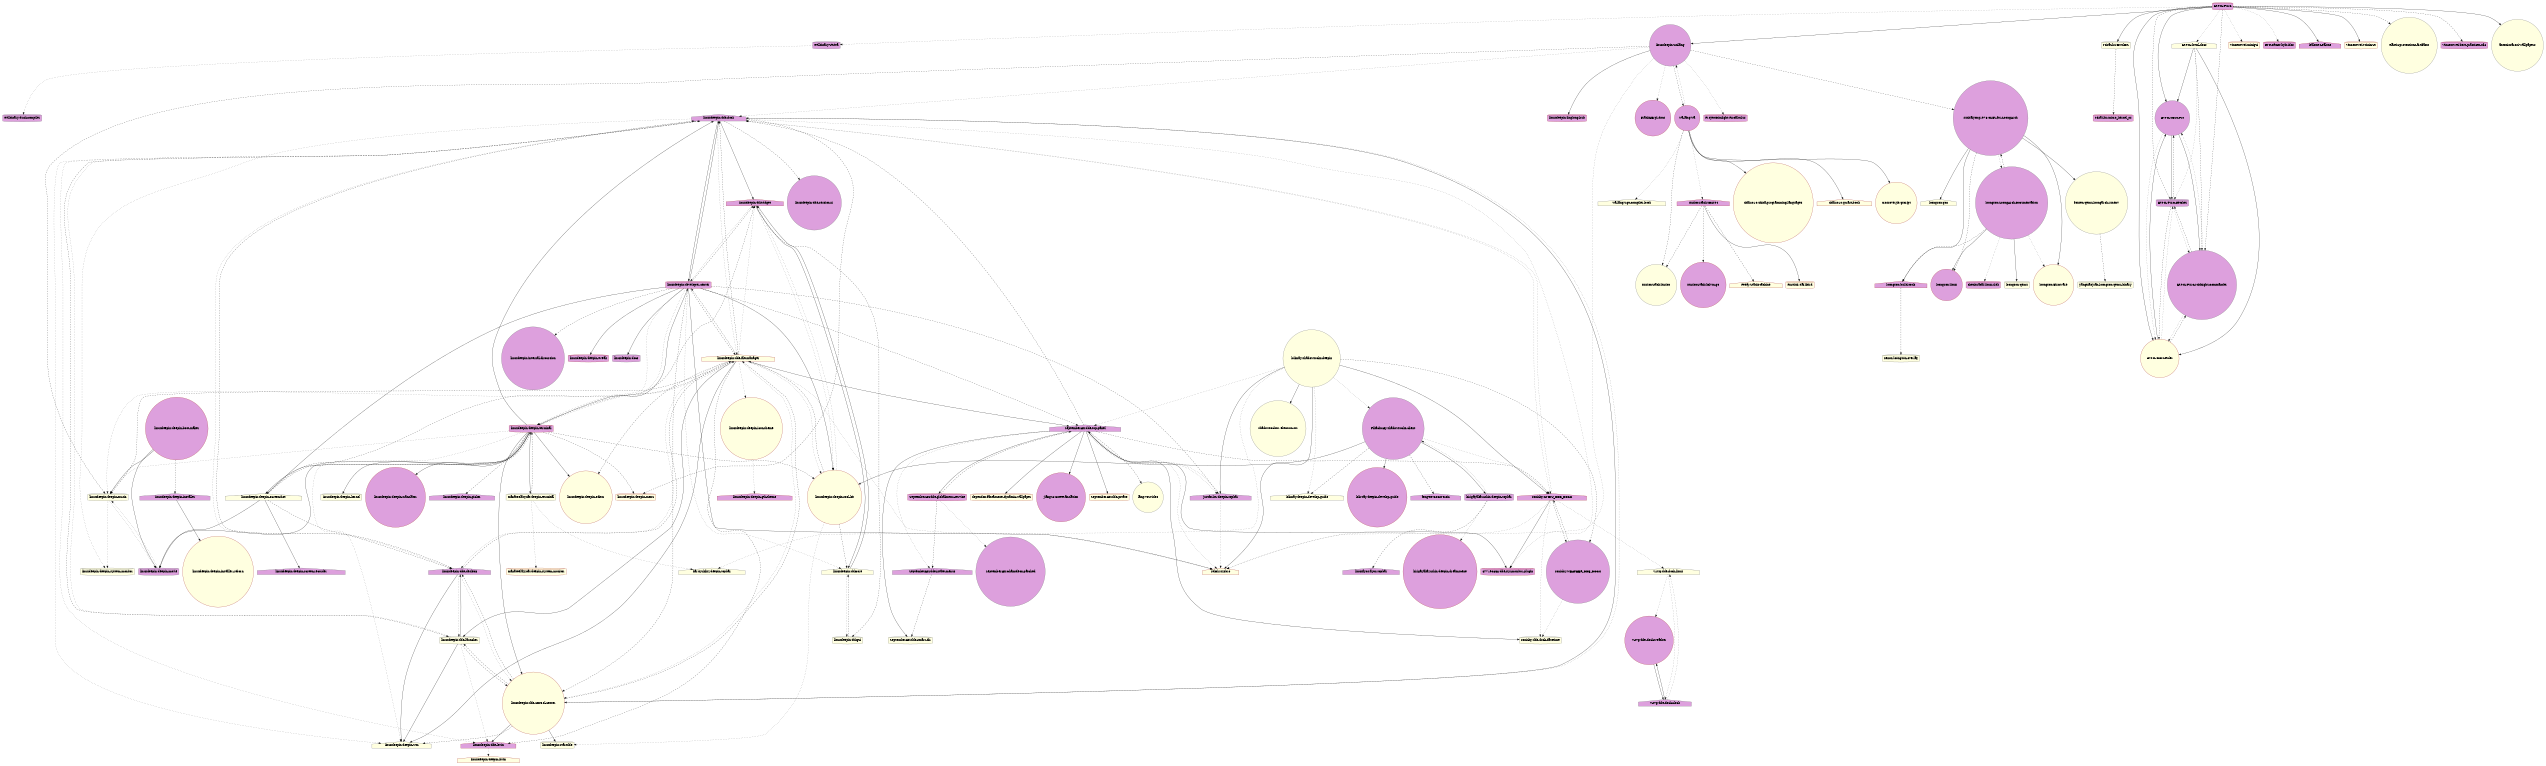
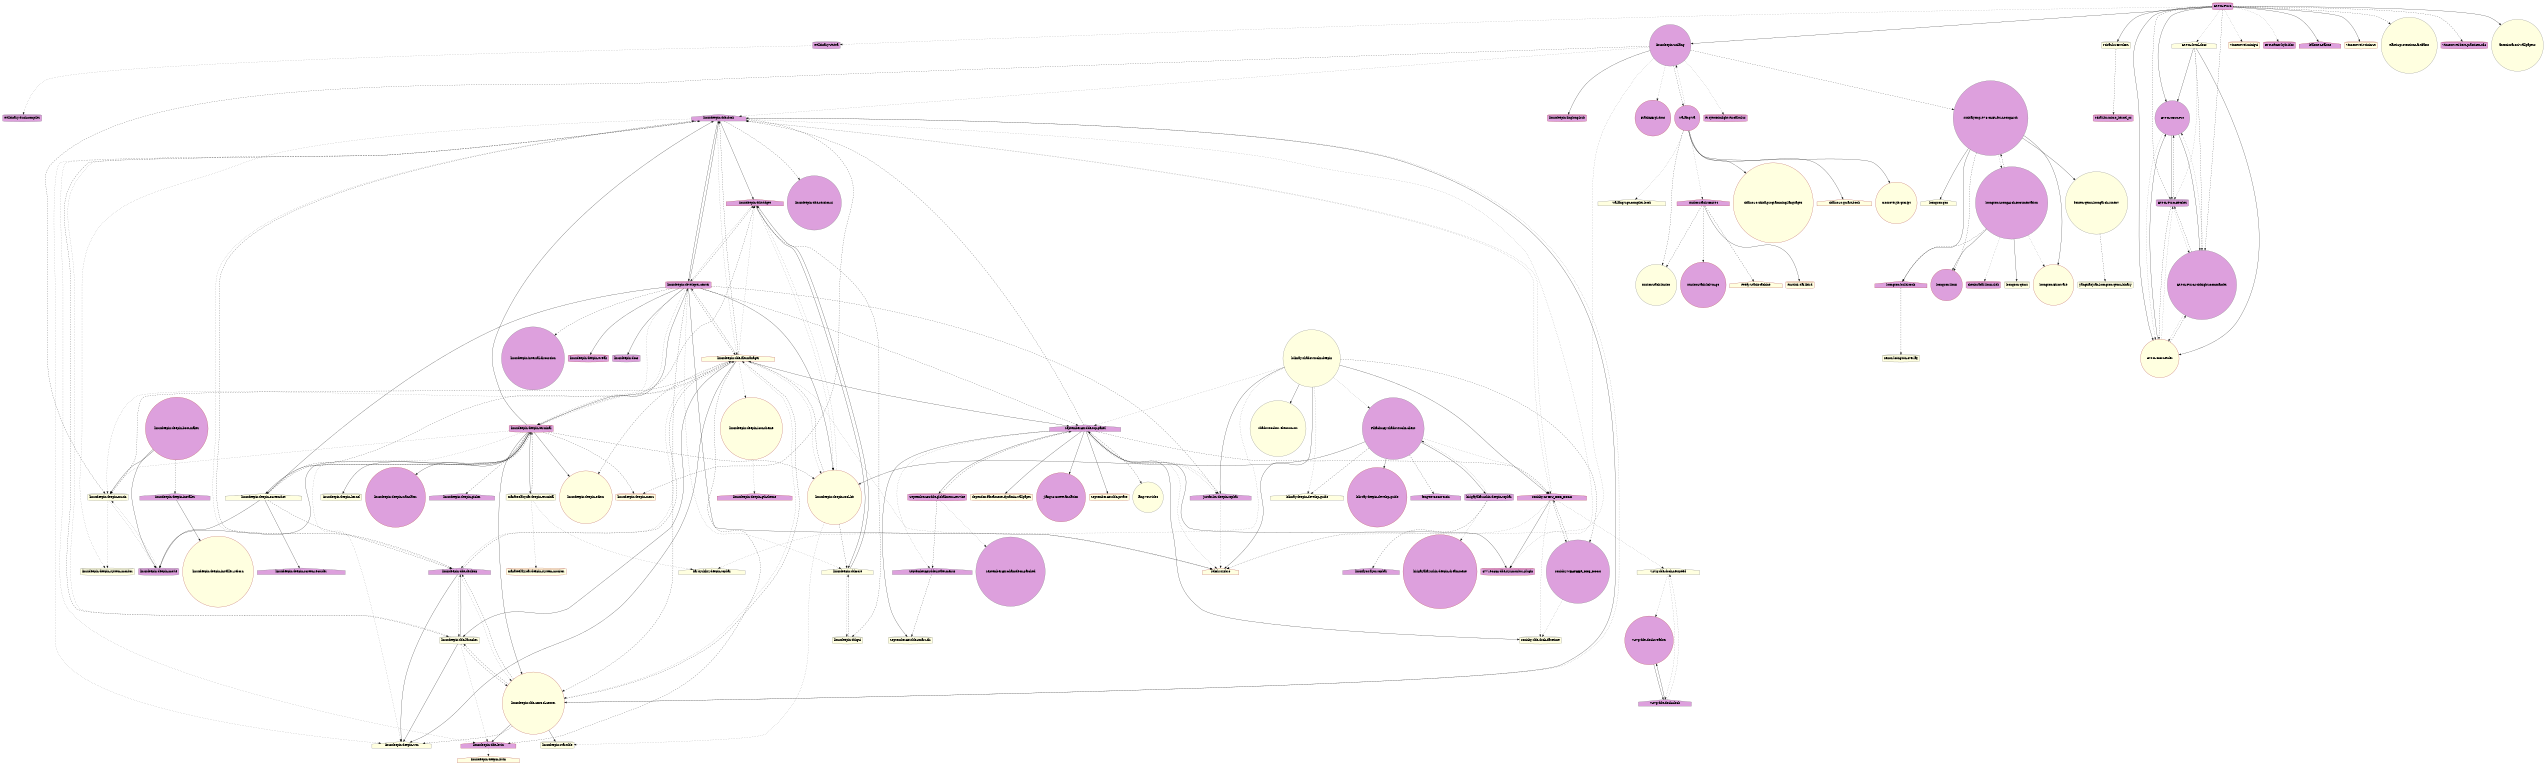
node "v-svg/dde-dock-linux": label "v-svg/dde-dock-linux" -> "v-svg/dde-dock-netspeed"
